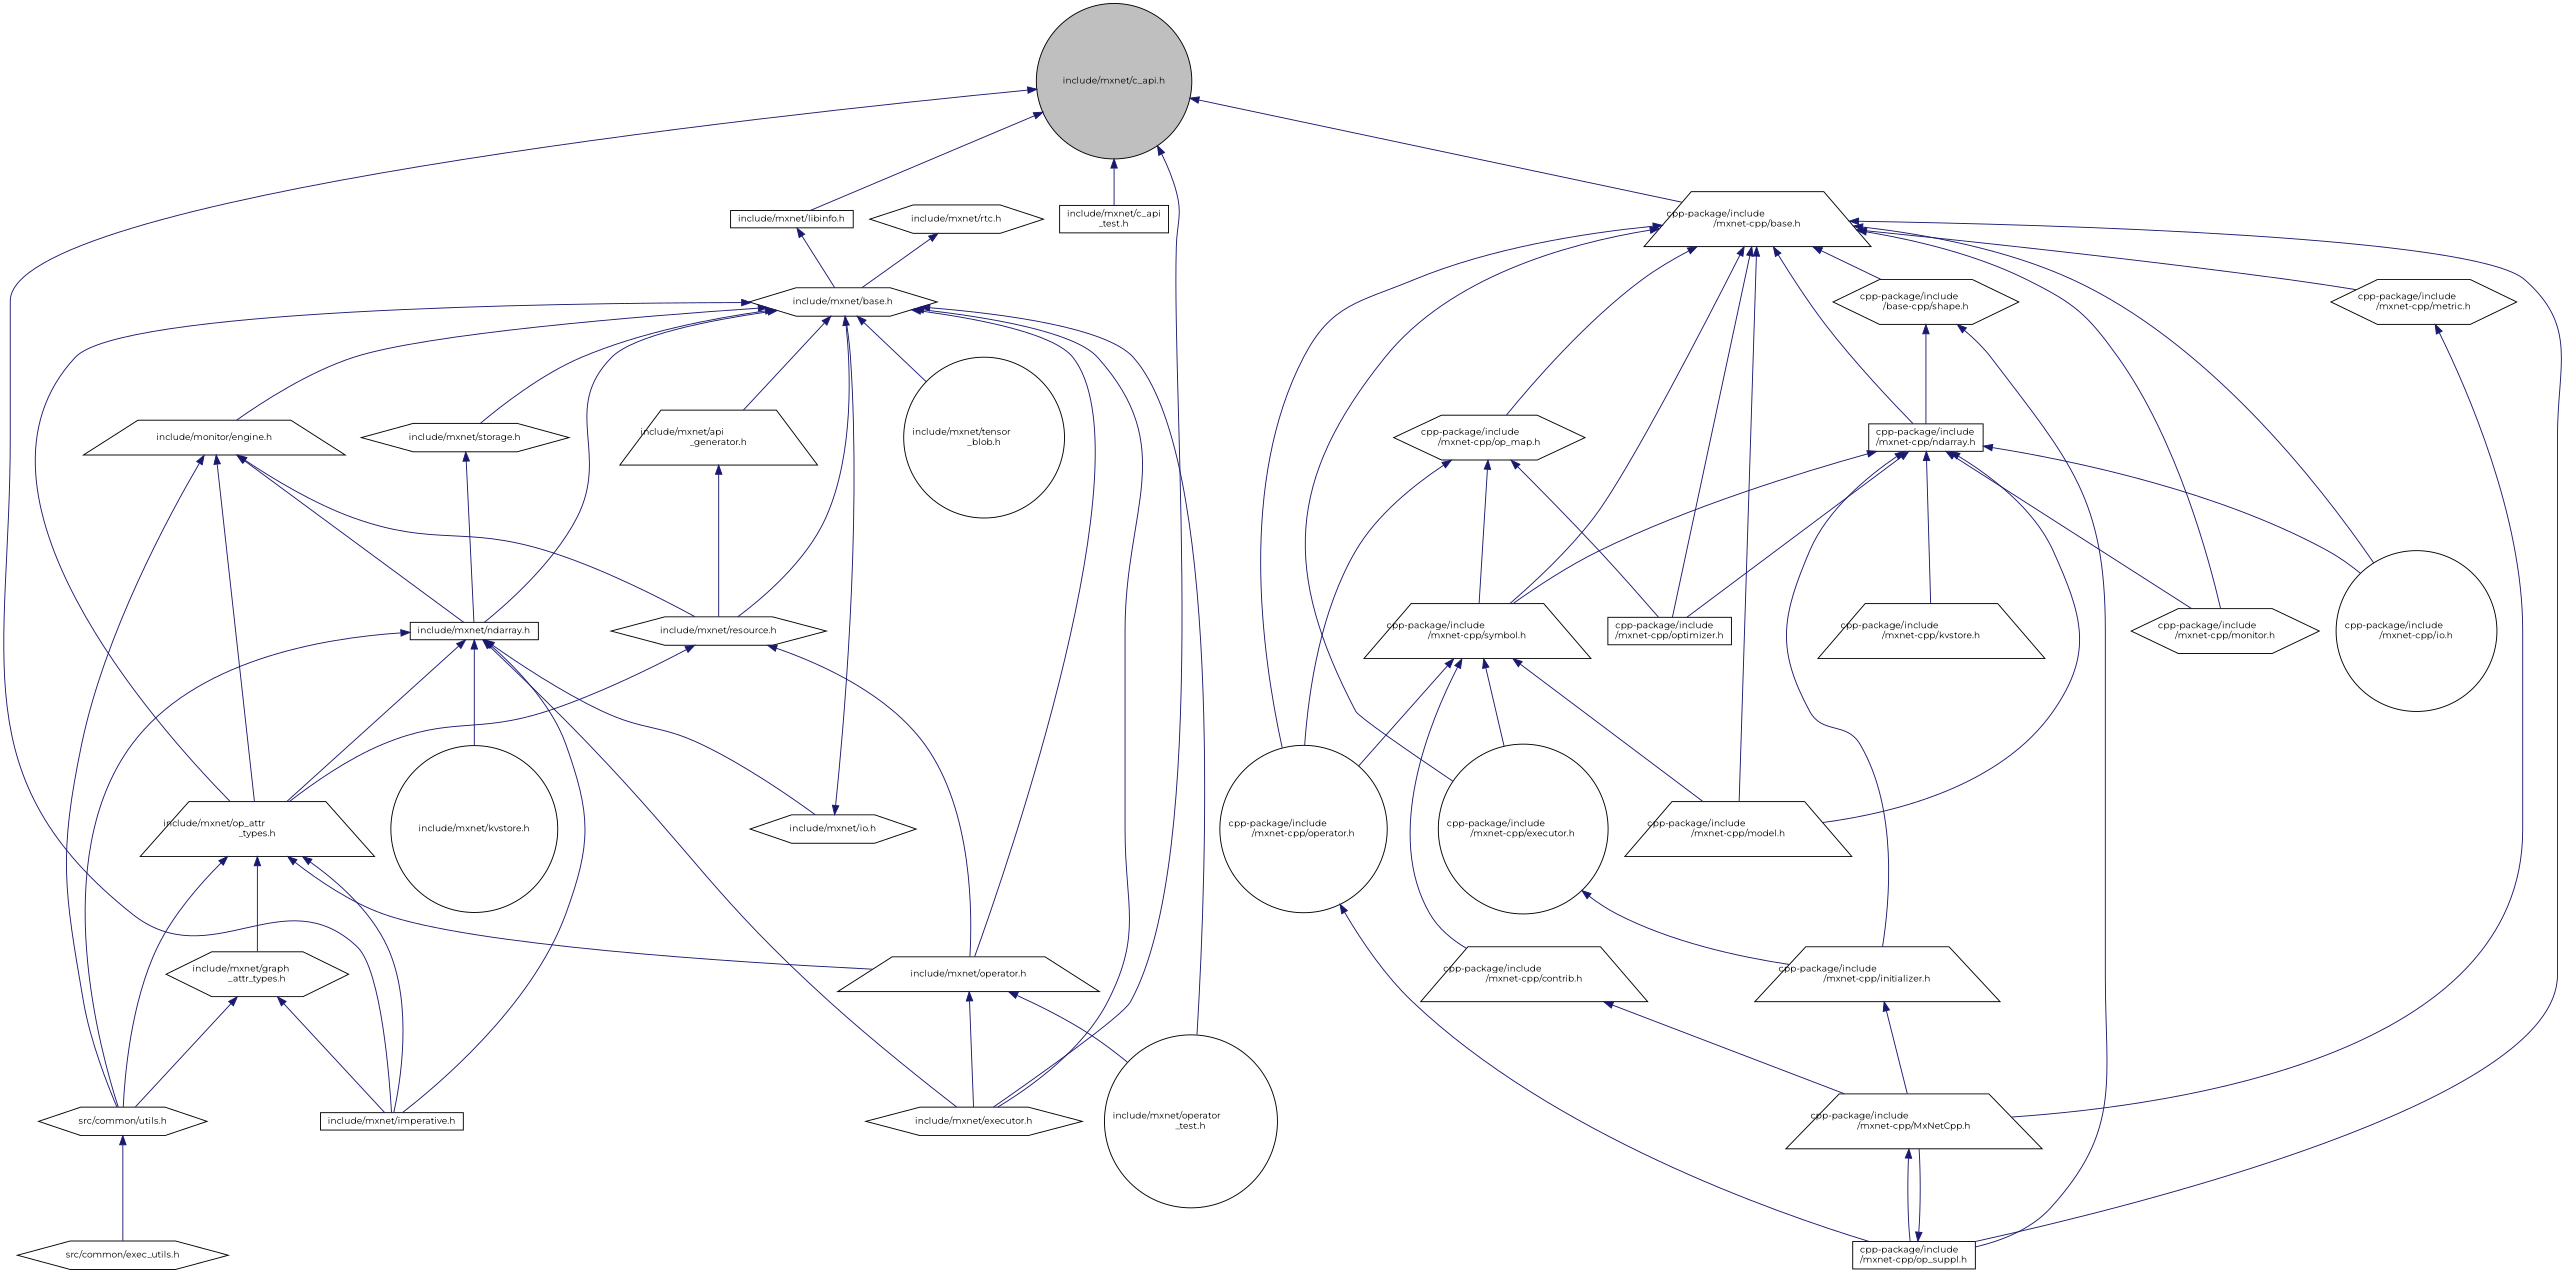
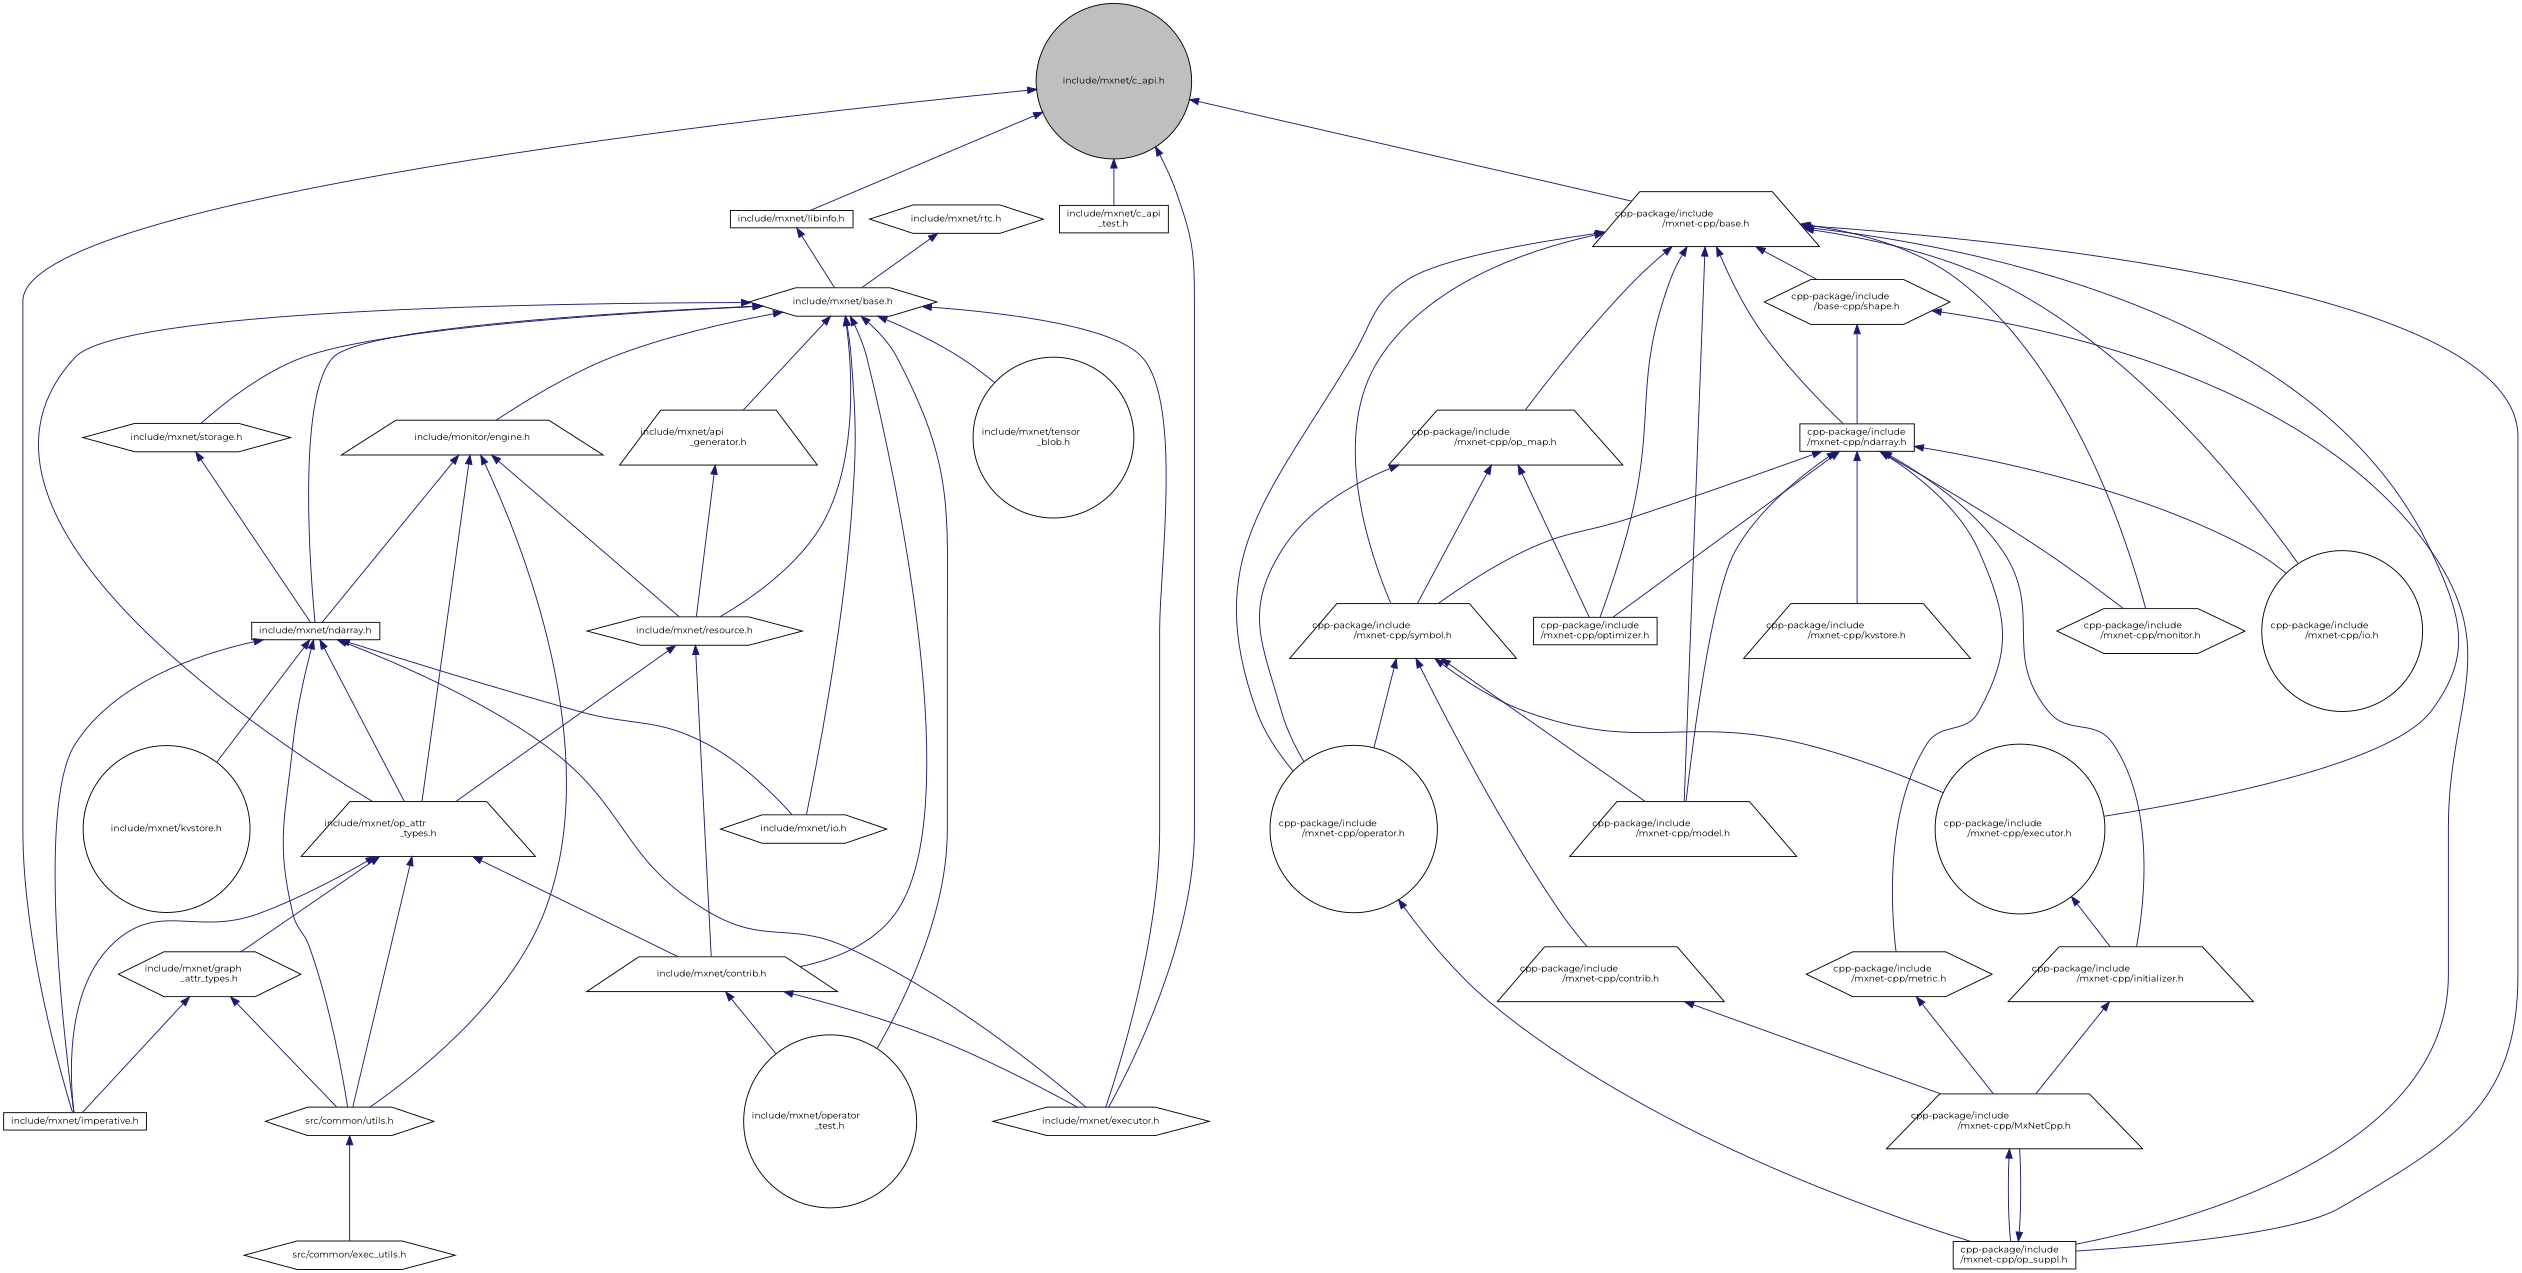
edge "cpp-package/include /mxnet-cpp/metric.h" -> "cpp-package/include /mxnet-cpp/base.h": now "cpp-package/include /mxnet-cpp/metric.h" -> "cpp-package/include /mxnet-cpp/ndarray.h"
node "cpp-package/include /mxnet-cpp/op_map.h": shape hexagon -> trapezium
edge "include/mxnet/base.h" -> "include/mxnet/io.h": reversed
node "include/mxnet/operator.h": label "include/mxnet/operator.h" -> "include/mxnet/contrib.h"
